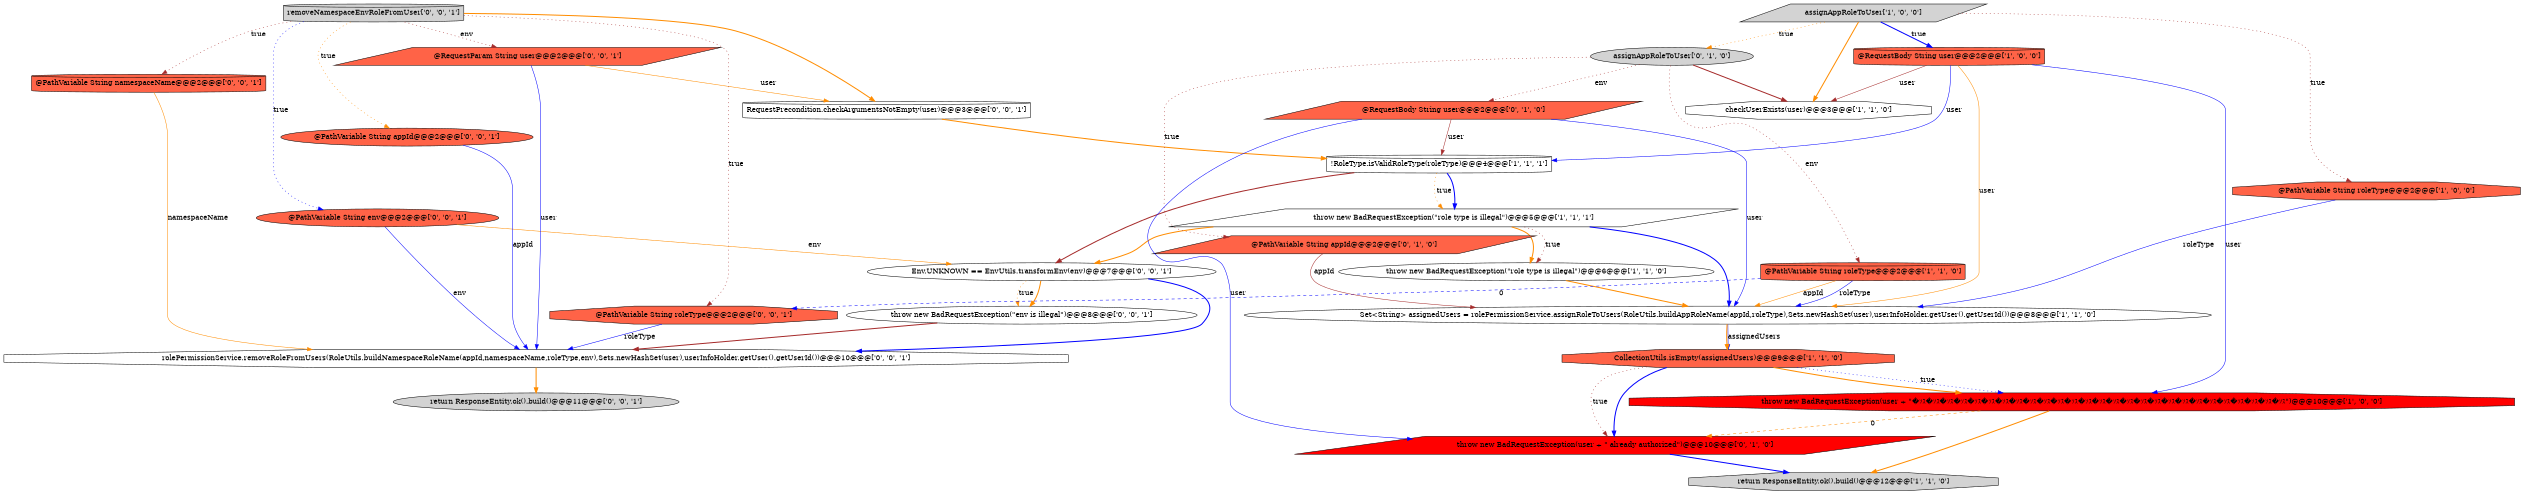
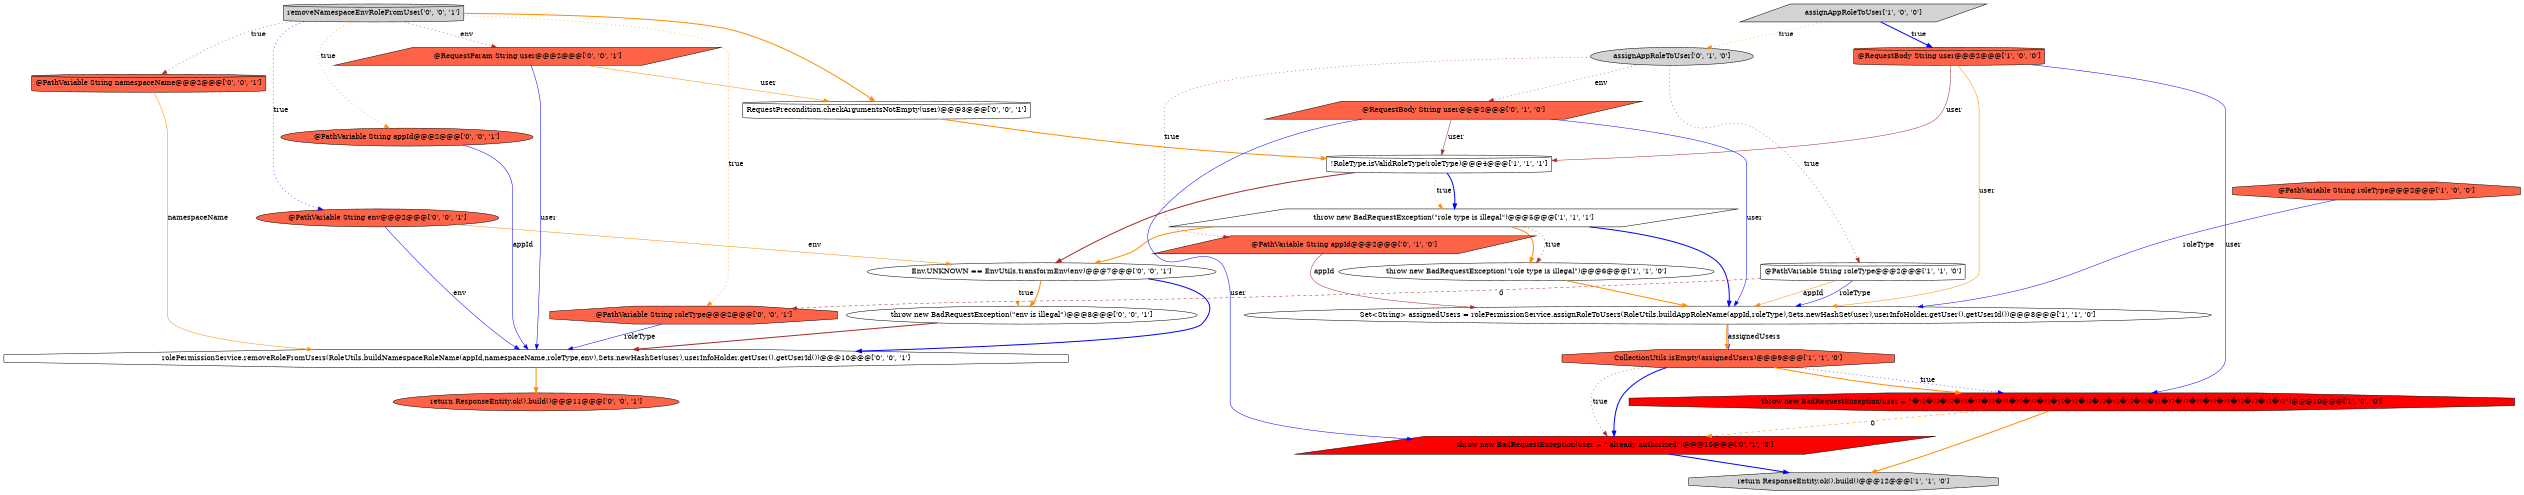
edge "assignAppRoleToUser['1', '0', '0']" -> "@PathVariable String roleType@@@2@@@['1', '0', '0']": removed, label "true"
edge "removeNamespaceEnvRoleFromUser['0', '0', '1']" -> "@PathVariable String roleType@@@2@@@['0', '0', '1']": color brown -> darkorange
node "checkUserExists(user)@@@3@@@['1', '1', '0']": removed
edge "@RequestBody String user@@@2@@@['1', '0', '0']" -> "!RoleType.isValidRoleType(roleType)@@@4@@@['1', '1', '1']": color blue -> brown
edge "assignAppRoleToUser['0', '1', '0']" -> "@PathVariable String roleType@@@2@@@['1', '1', '0']": label "env" -> "true"
node "@PathVariable String roleType@@@2@@@['1', '1', '0']": fillcolor tomato -> white
edge "@PathVariable String roleType@@@2@@@['1', '1', '0']" -> "@PathVariable String roleType@@@2@@@['0', '0', '1']": color blue -> brown
node "return ResponseEntity.ok().build()@@@11@@@['0', '0', '1']": fillcolor lightgray -> tomato
